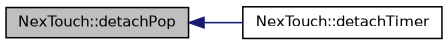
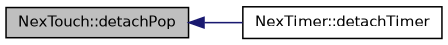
node "NexTouch::detachTimer": label "NexTouch::detachTimer" -> "NexTimer::detachTimer"
